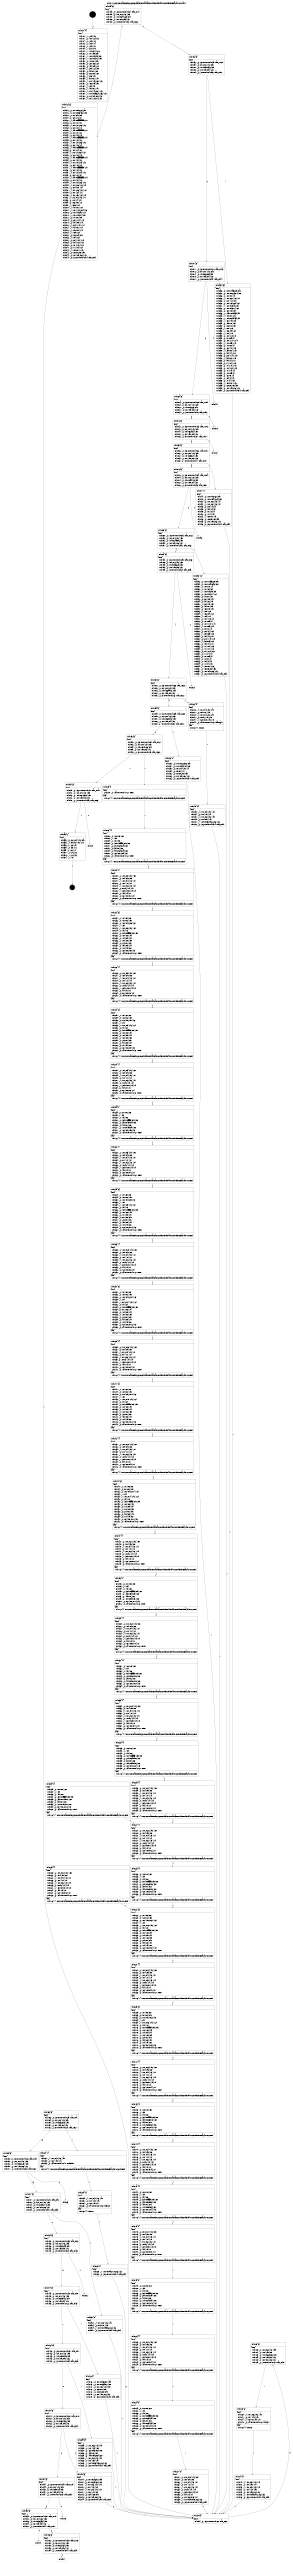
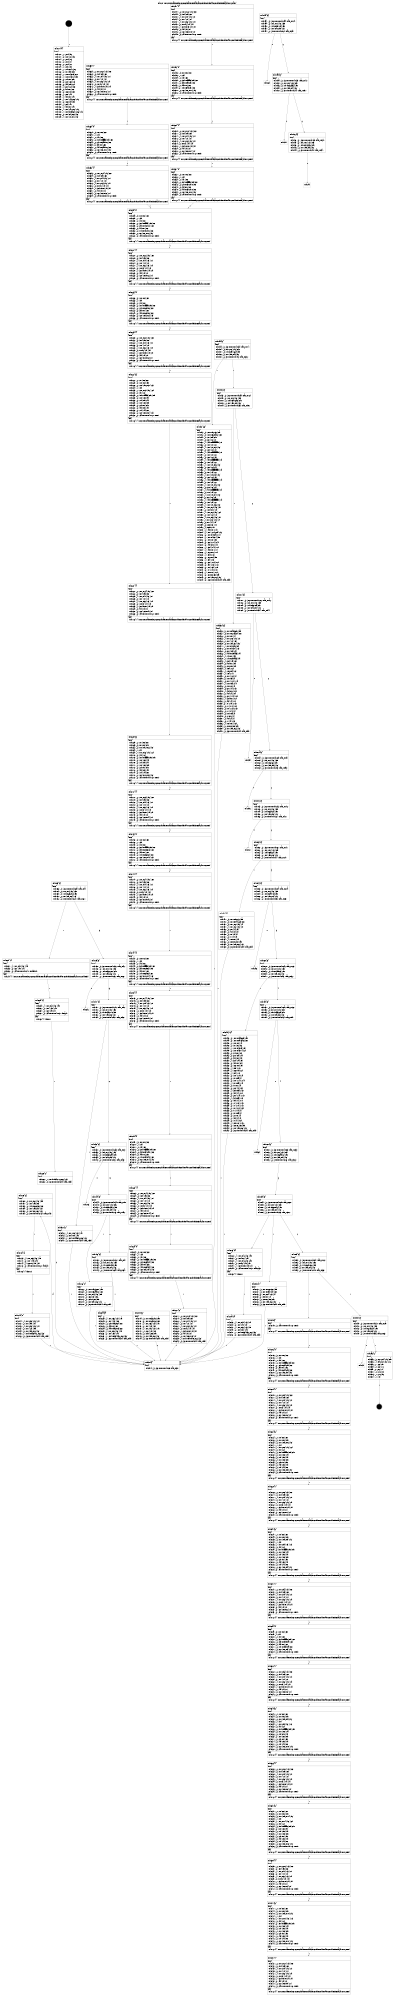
edge "0x401ec0 [25]" -> "0x402183 [29]": now "0x401ed9 [25]" -> "0x402183 [29]"
node "0x40247d [58]": removed
edge "0x402537 [40]" -> "0x40255f [44]": now "0x402537 [40]" -> "0x4025df [40]"
edge "0x4025b3 [44]" -> "0x402607 [44]": now "0x4025b3 [44]" -> "0x4025df [40]"
edge "0x402633 [40]" -> "0x402687 [58]": now "0x402633 [40]" -> "0x40265b [44]"
node "0x401d7b [25]": removed
